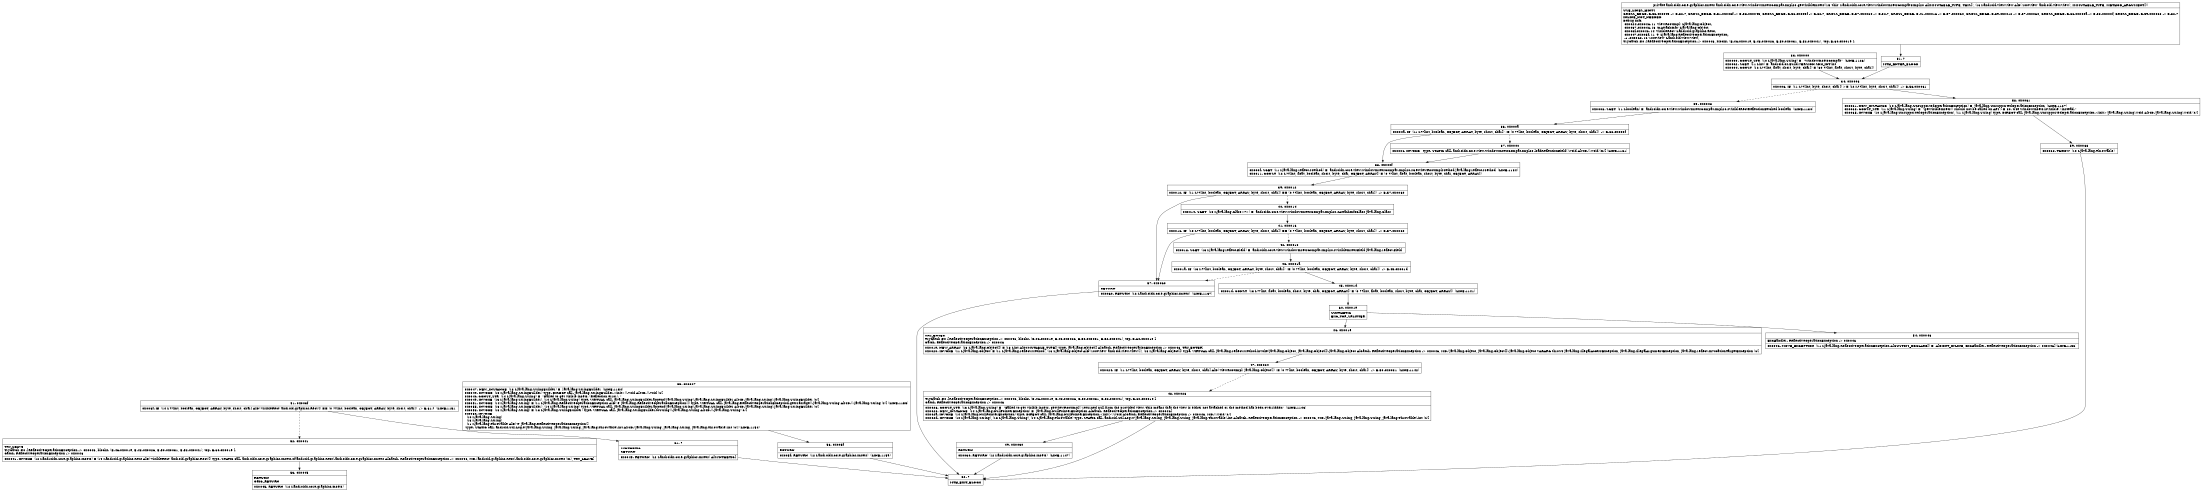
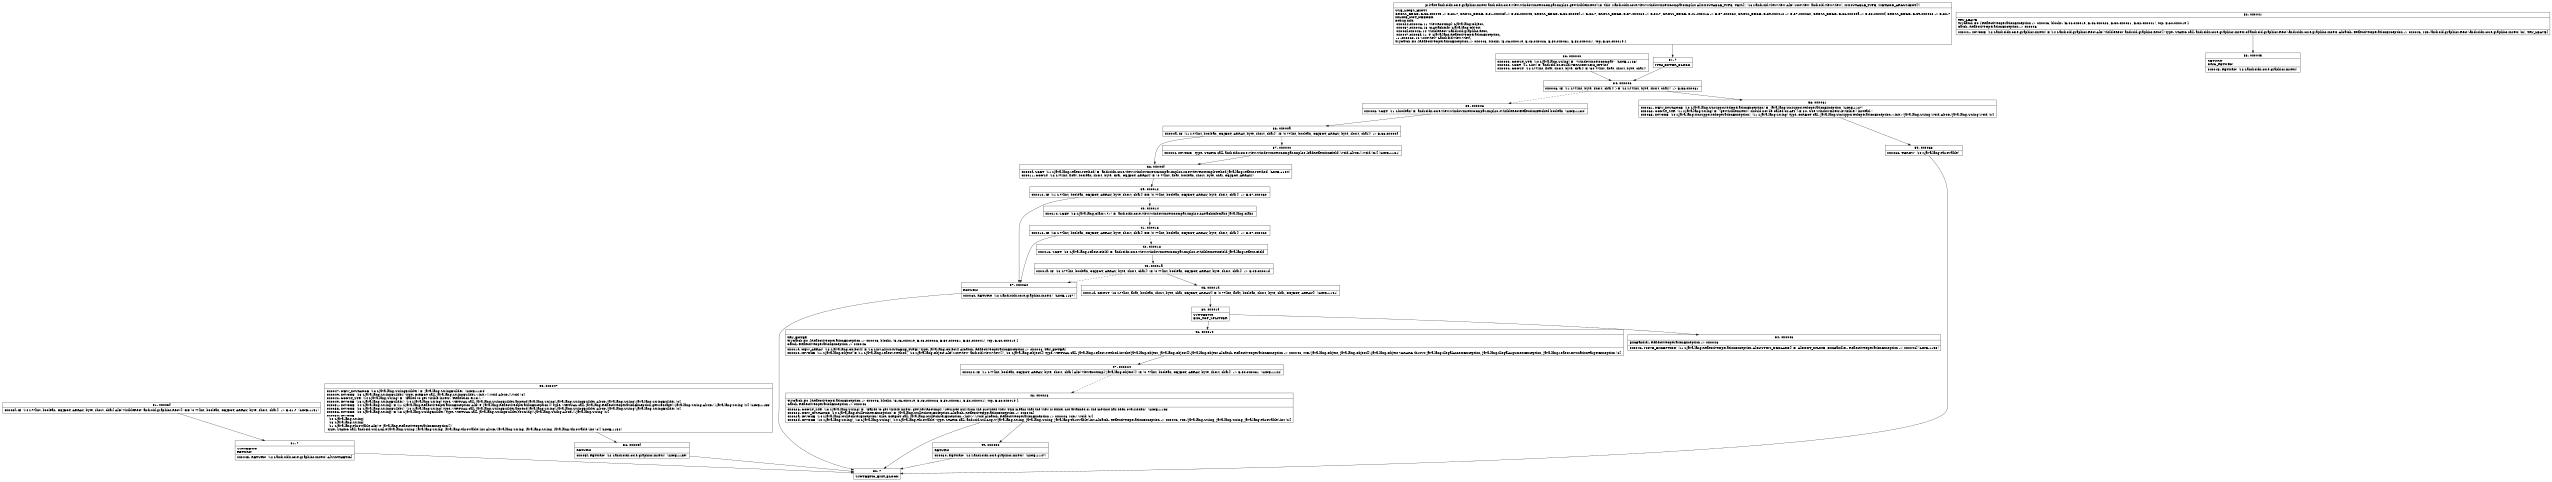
edge "51: 0x003f" -> "52: 0x0041": removed
node "32: ?": text "MTH_EXIT_BLOCK" -> "SYNTHETIC_EXIT_BLOCK"
